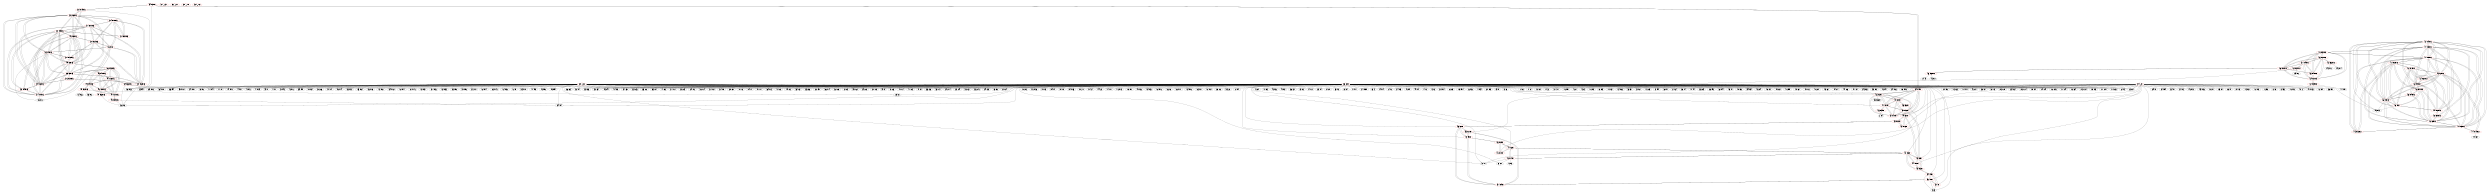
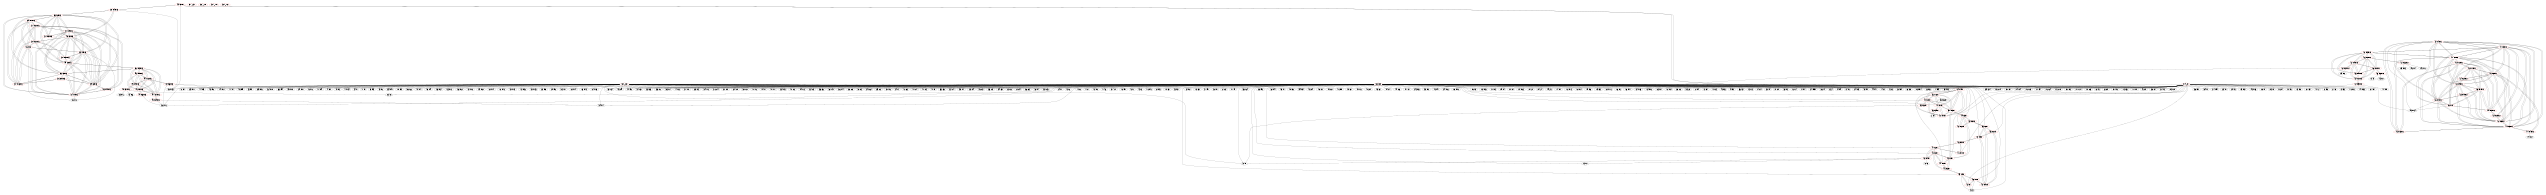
node "(298) R105": added
